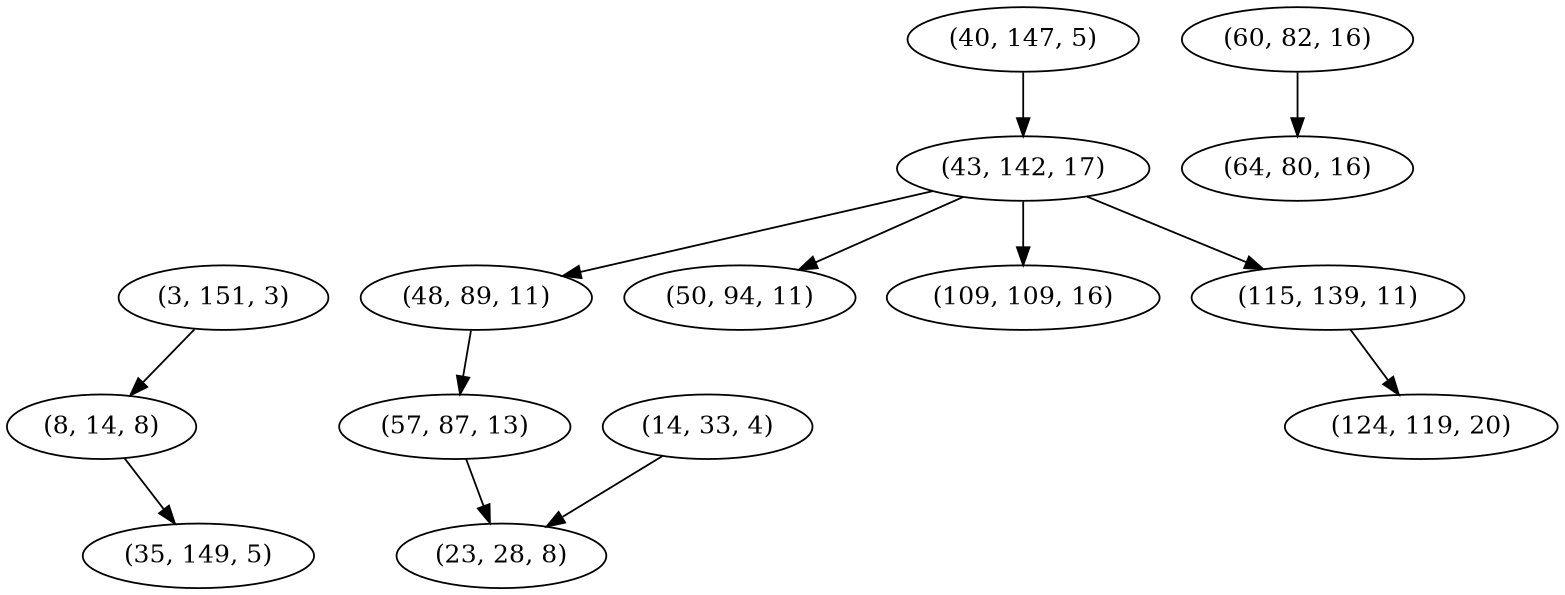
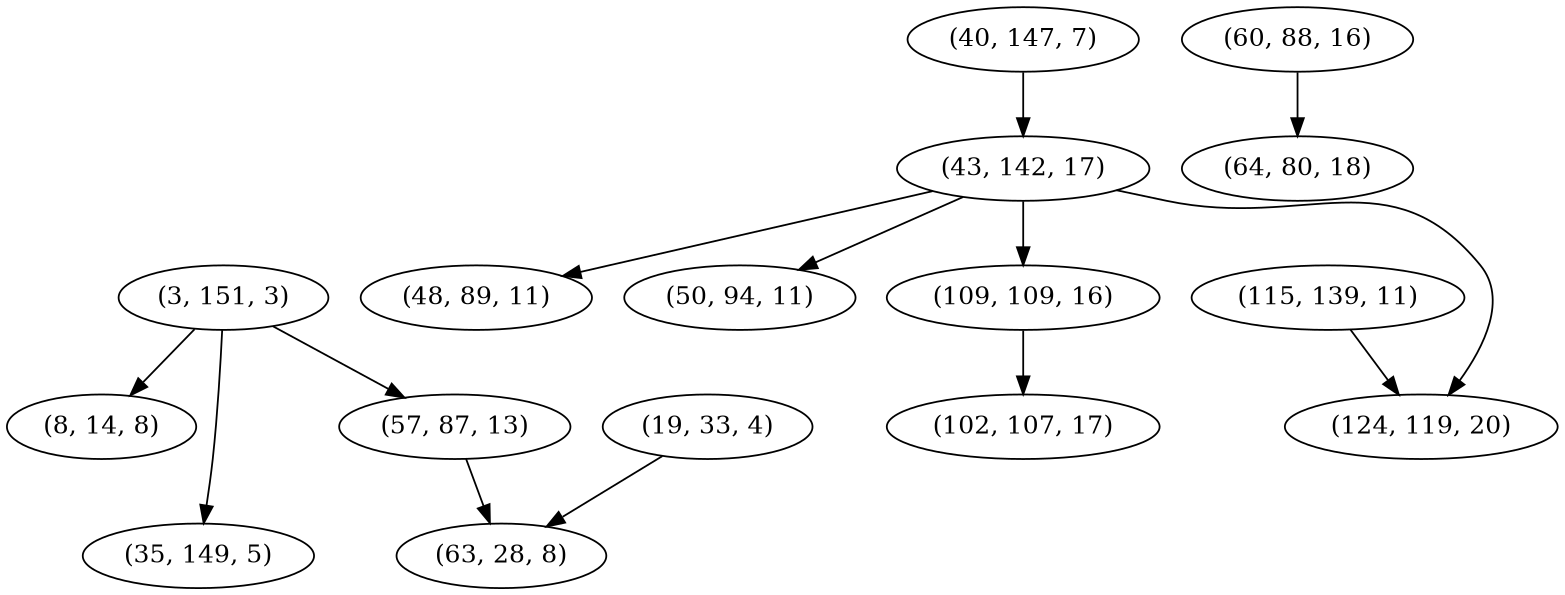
node "(40, 147, 5)": label "(40, 147, 5)" -> "(40, 147, 7)"
node "(60, 82, 16)": label "(60, 82, 16)" -> "(60, 88, 16)"
node "(64, 80, 16)": label "(64, 80, 16)" -> "(64, 80, 18)"
edge "(43, 142, 17)" -> "(115, 139, 11)": now "(43, 142, 17)" -> "(124, 119, 20)"
edge "(48, 89, 11)" -> "(57, 87, 13)": now "(3, 151, 3)" -> "(57, 87, 13)"
node "(14, 33, 4)": label "(14, 33, 4)" -> "(19, 33, 4)"
node "(102, 107, 17)": added
edge "(8, 14, 8)" -> "(35, 149, 5)": now "(3, 151, 3)" -> "(35, 149, 5)"
node "(23, 28, 8)": label "(23, 28, 8)" -> "(63, 28, 8)"
